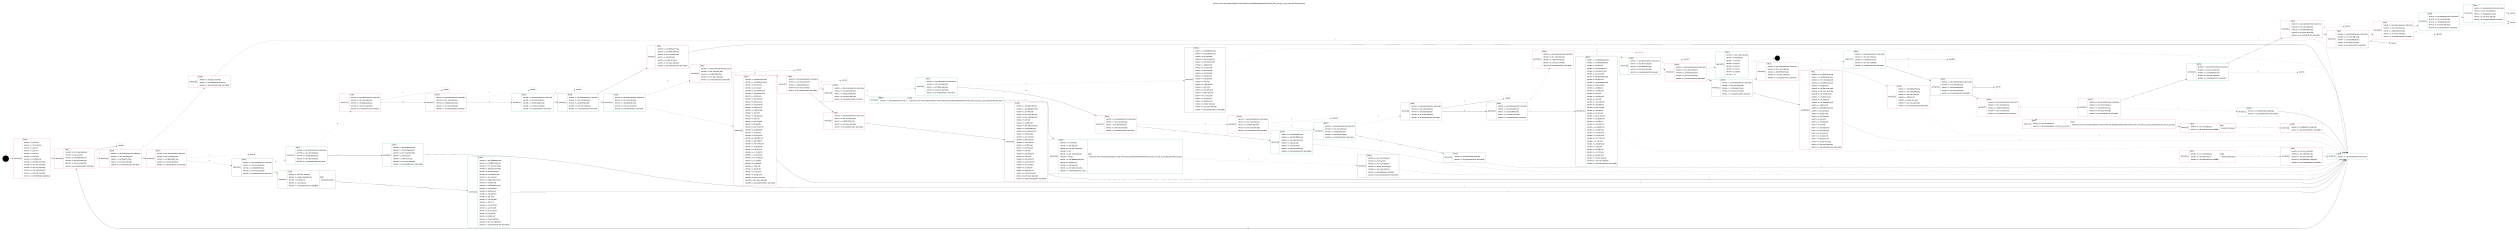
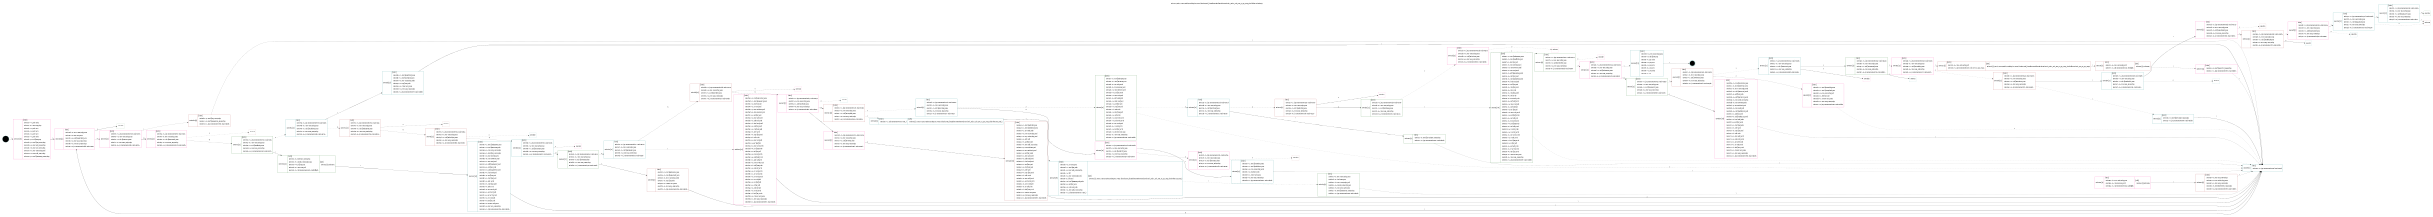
edge "0x40156f [25]" -> "0x401588 [25]": now "0x401a11 [83]" -> "0x401588 [25]"
